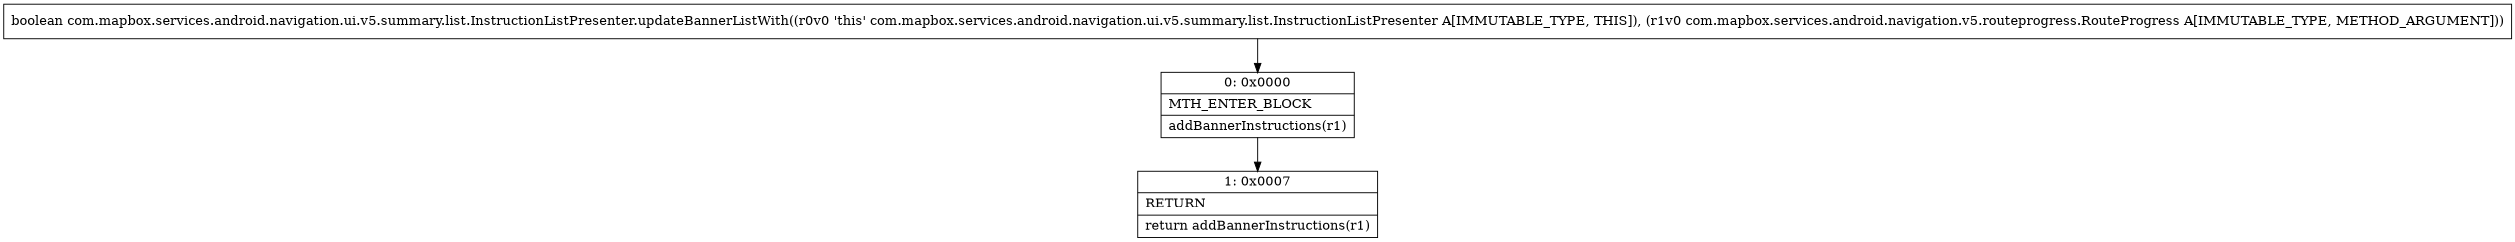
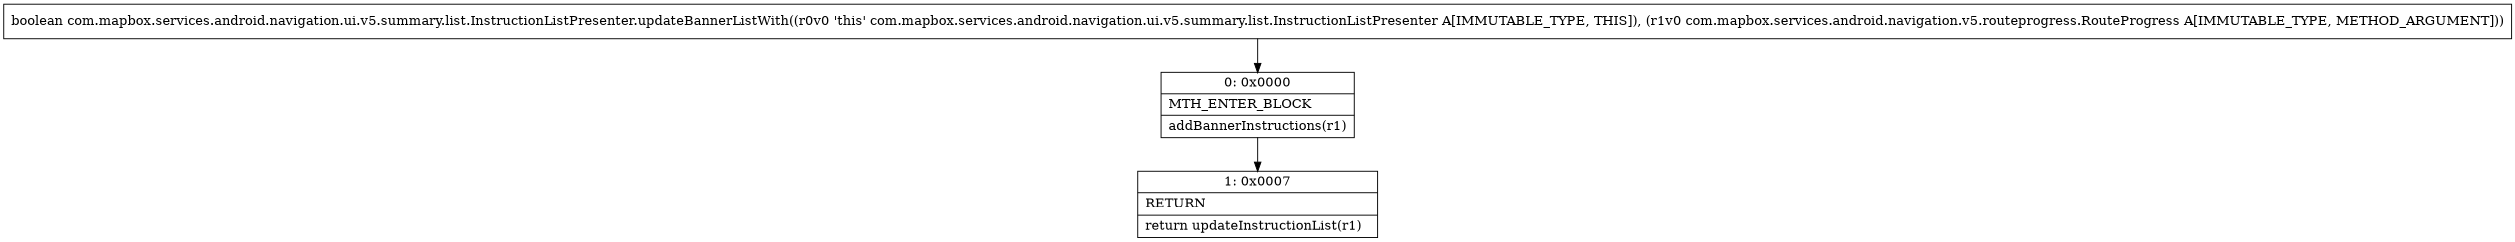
node "1: 0x0007": text "return addBannerInstructions(r1)" -> "return updateInstructionList(r1)"
